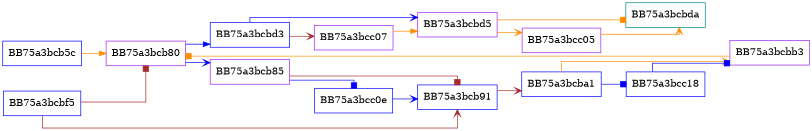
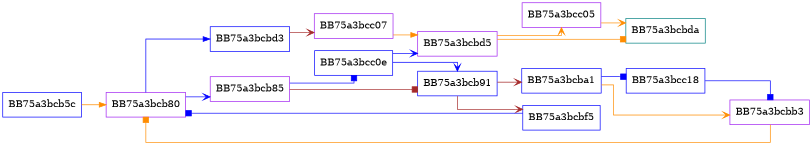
edge "BB75a3bcbd3" -> "BB75a3bcbd5": now "BB75a3bcc0e" -> "BB75a3bcbd5"
edge "BB75a3bcbf5" -> "BB75a3bcb80": color brown -> blue
edge "BB75a3bcbf5" -> "BB75a3bcb91": reversed
